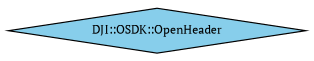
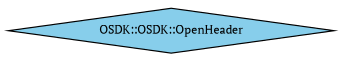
node "DJI::OSDK::OpenHeader": label "DJI::OSDK::OpenHeader" -> "OSDK::OSDK::OpenHeader"
